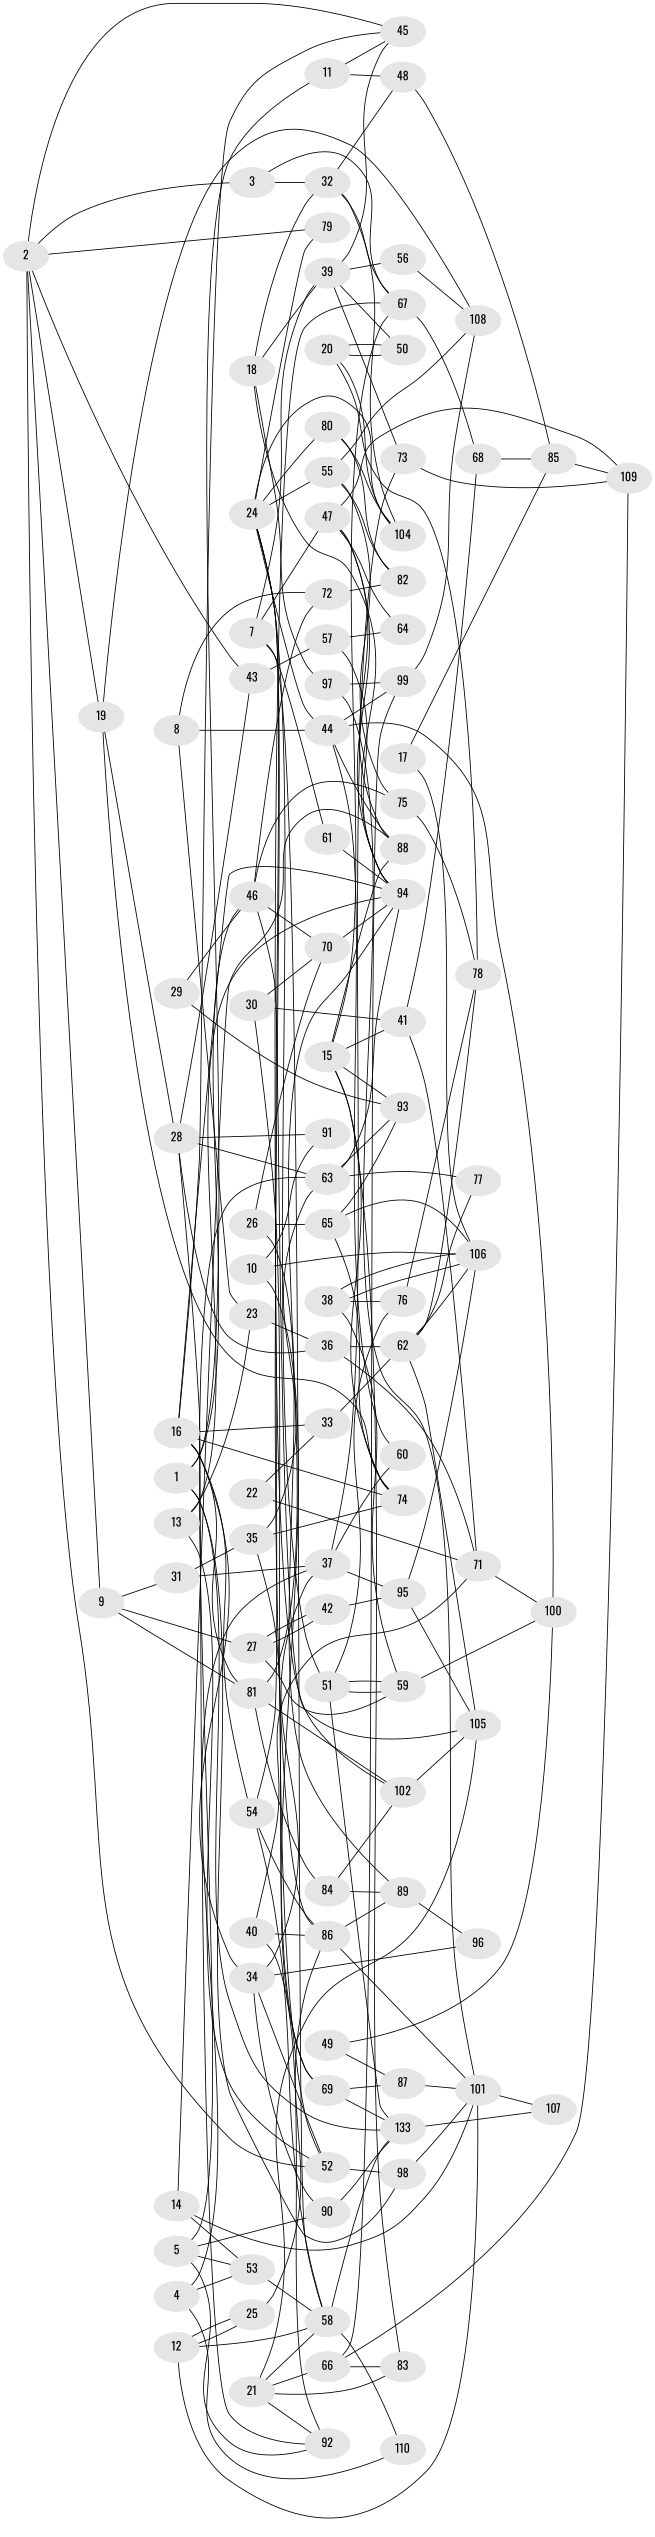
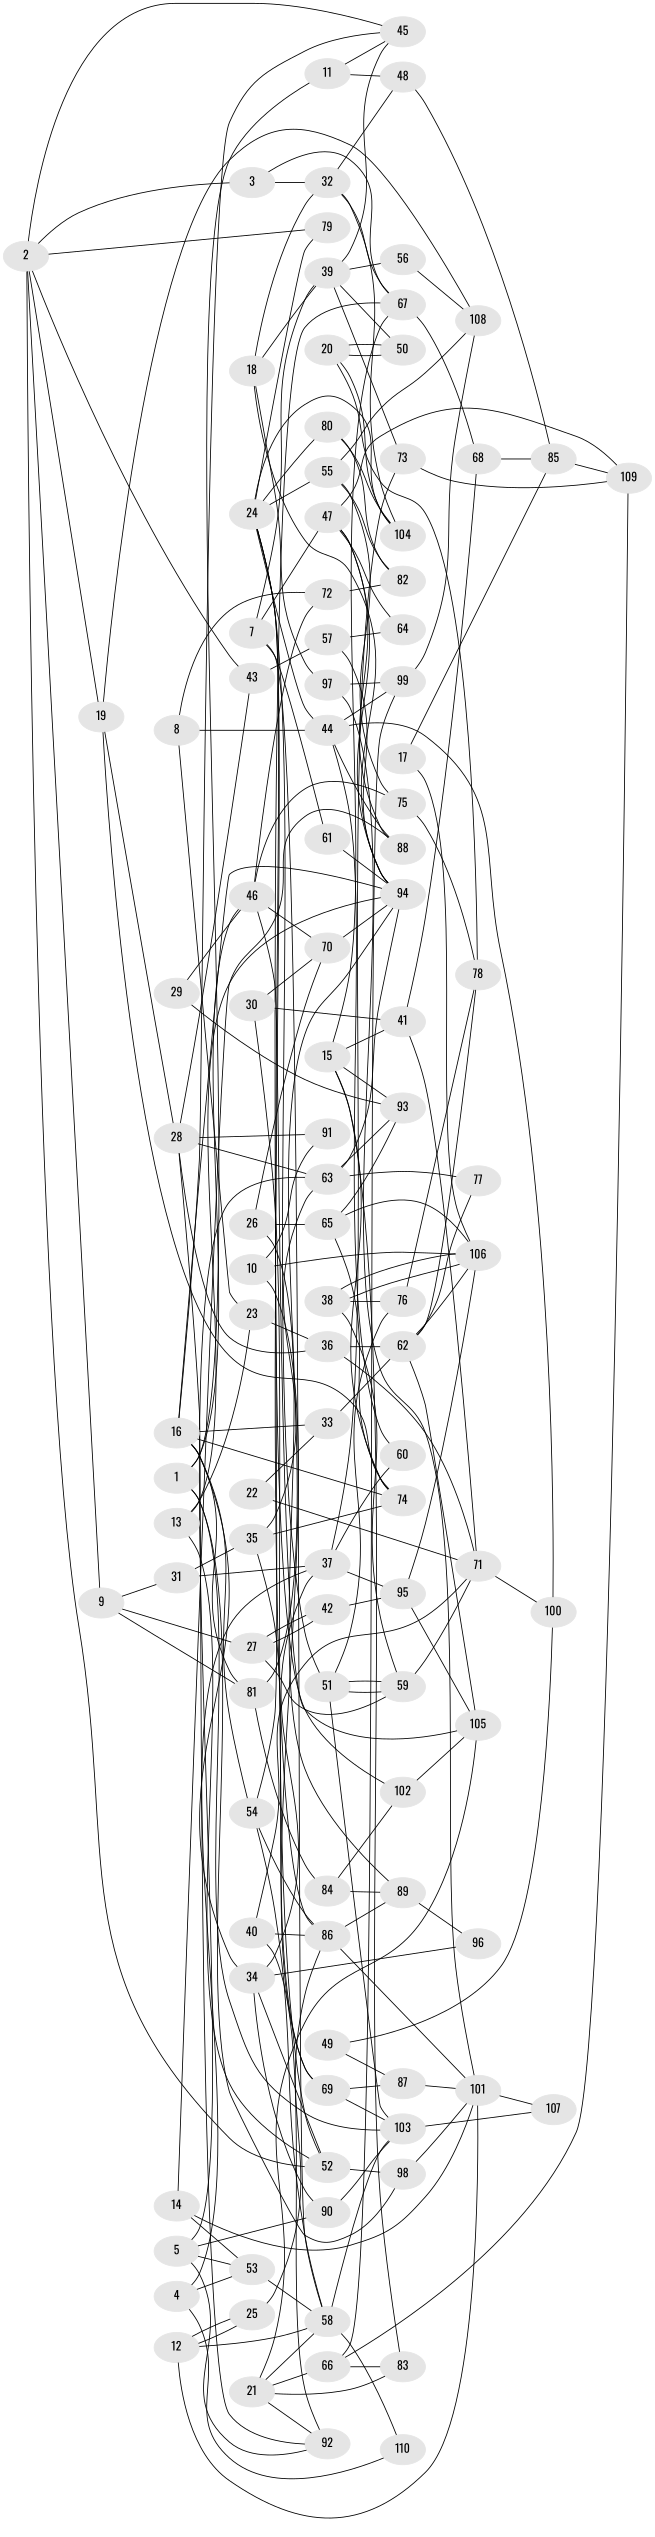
edge "88" -- "15": removed
edge "100" -- "59": now "71" -- "59"
edge "81" -- "102": removed
node "133": label "133" -> "103"
